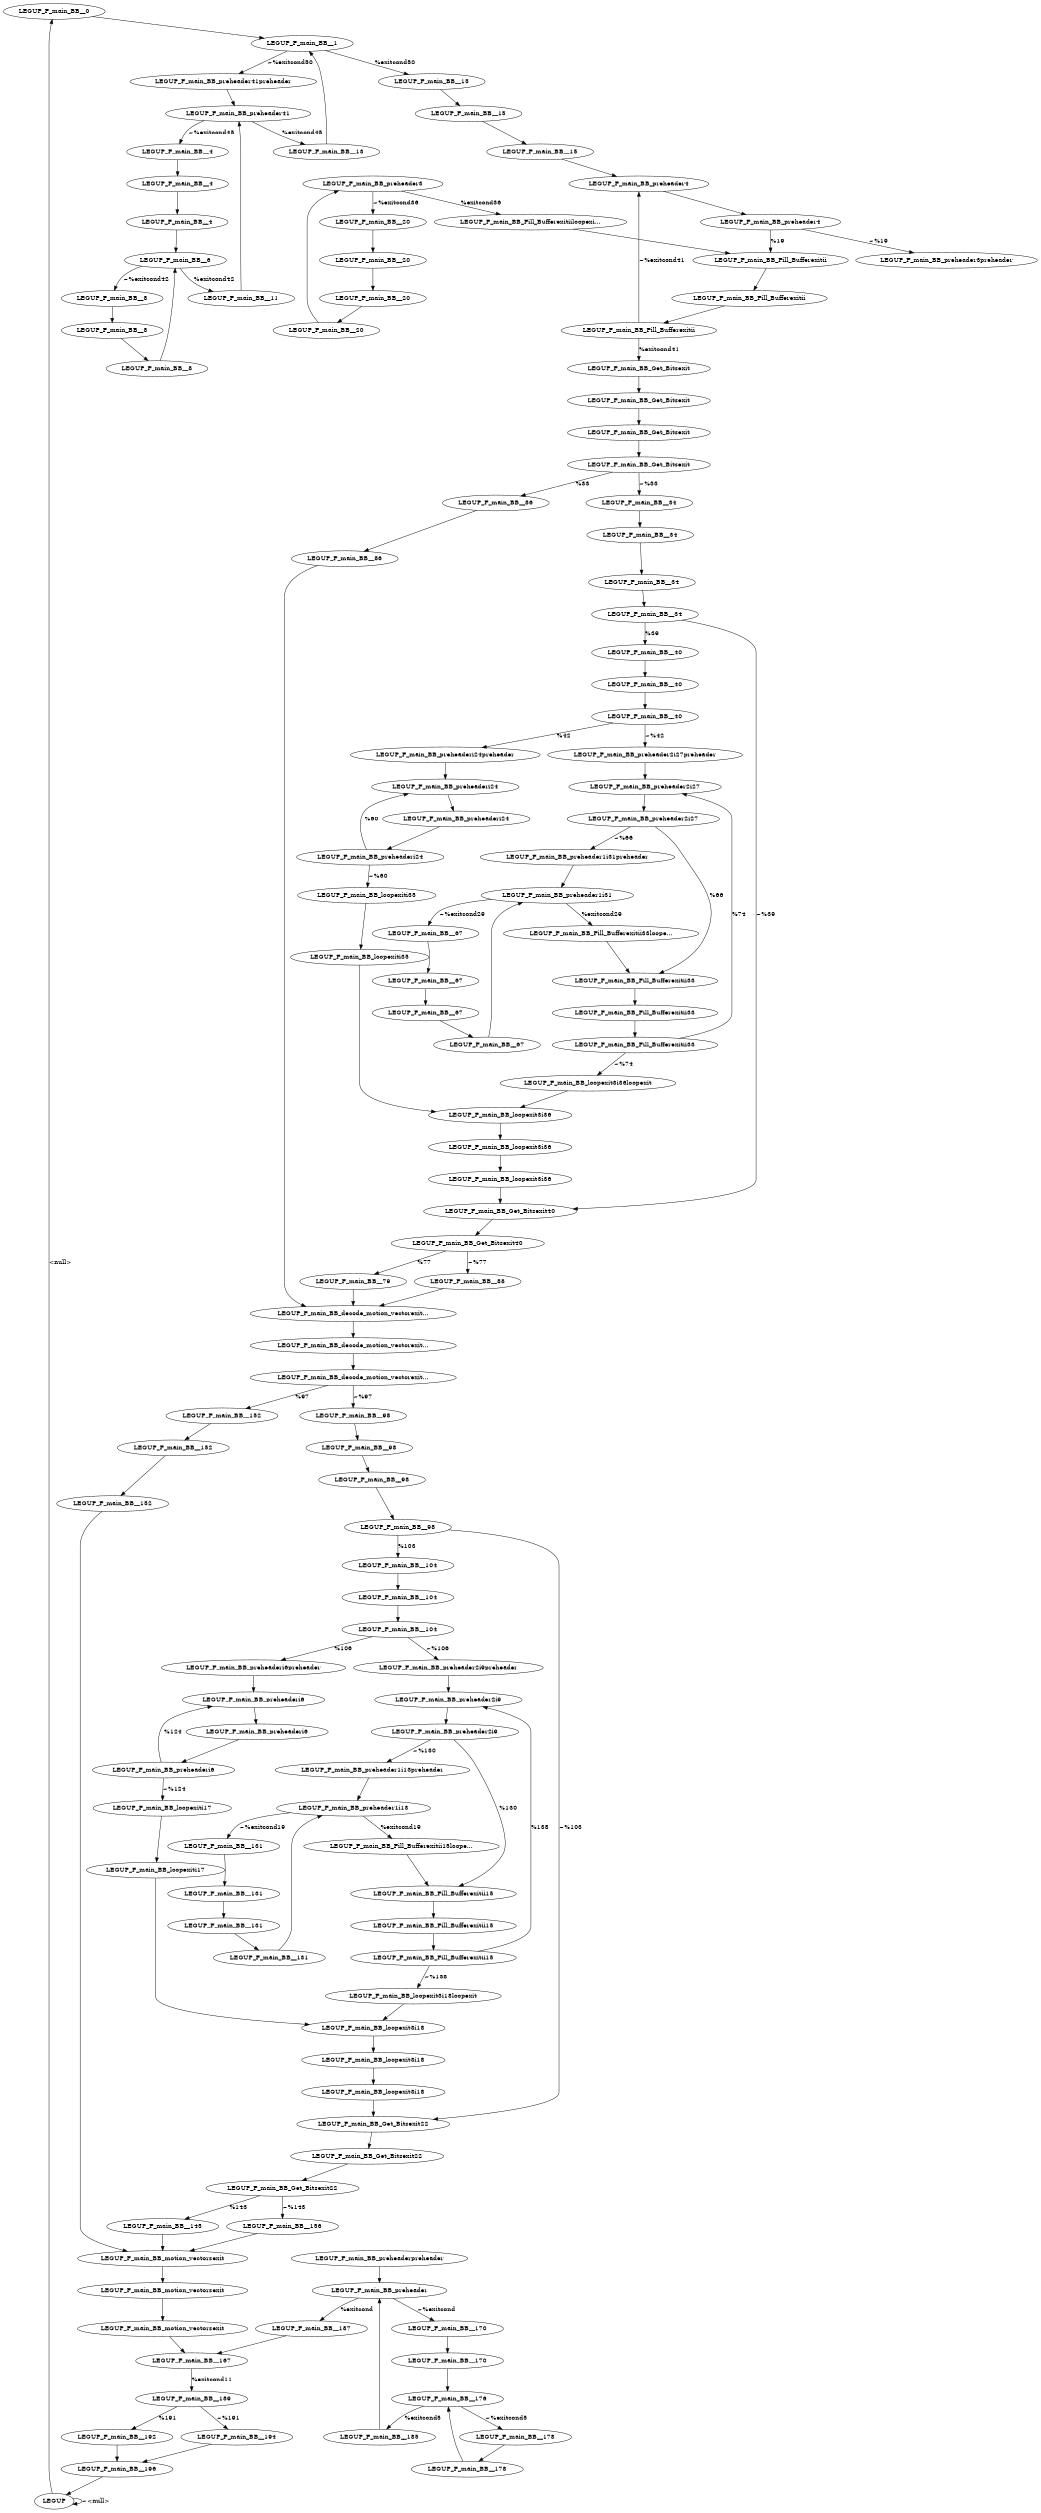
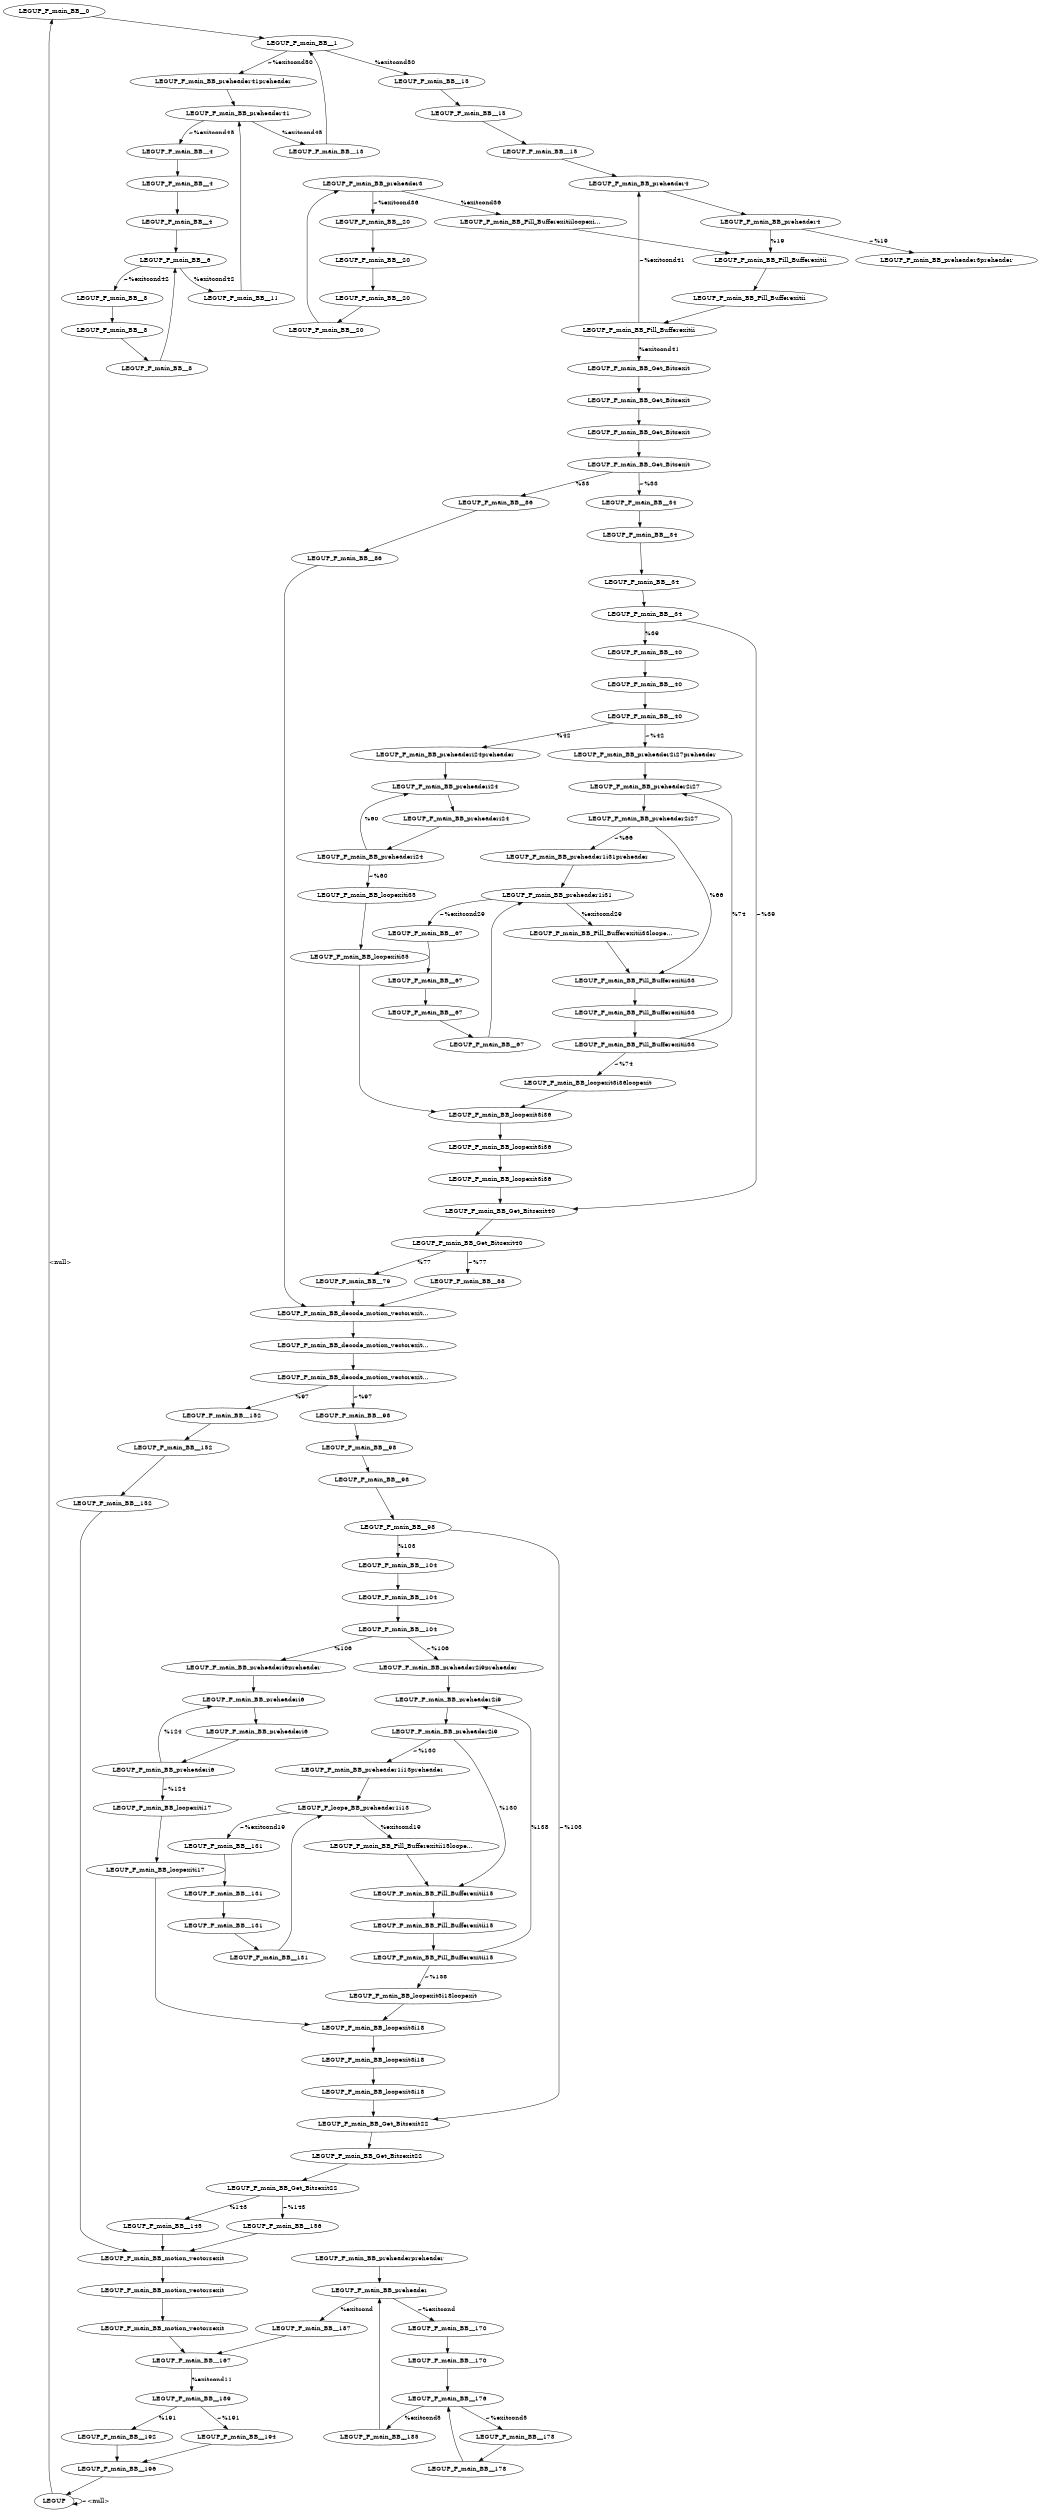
node "LEGUP_F_main_BB_preheader1i13": label "LEGUP_F_main_BB_preheader1i13" -> "LEGUP_F_loope_BB_preheader1i13"
